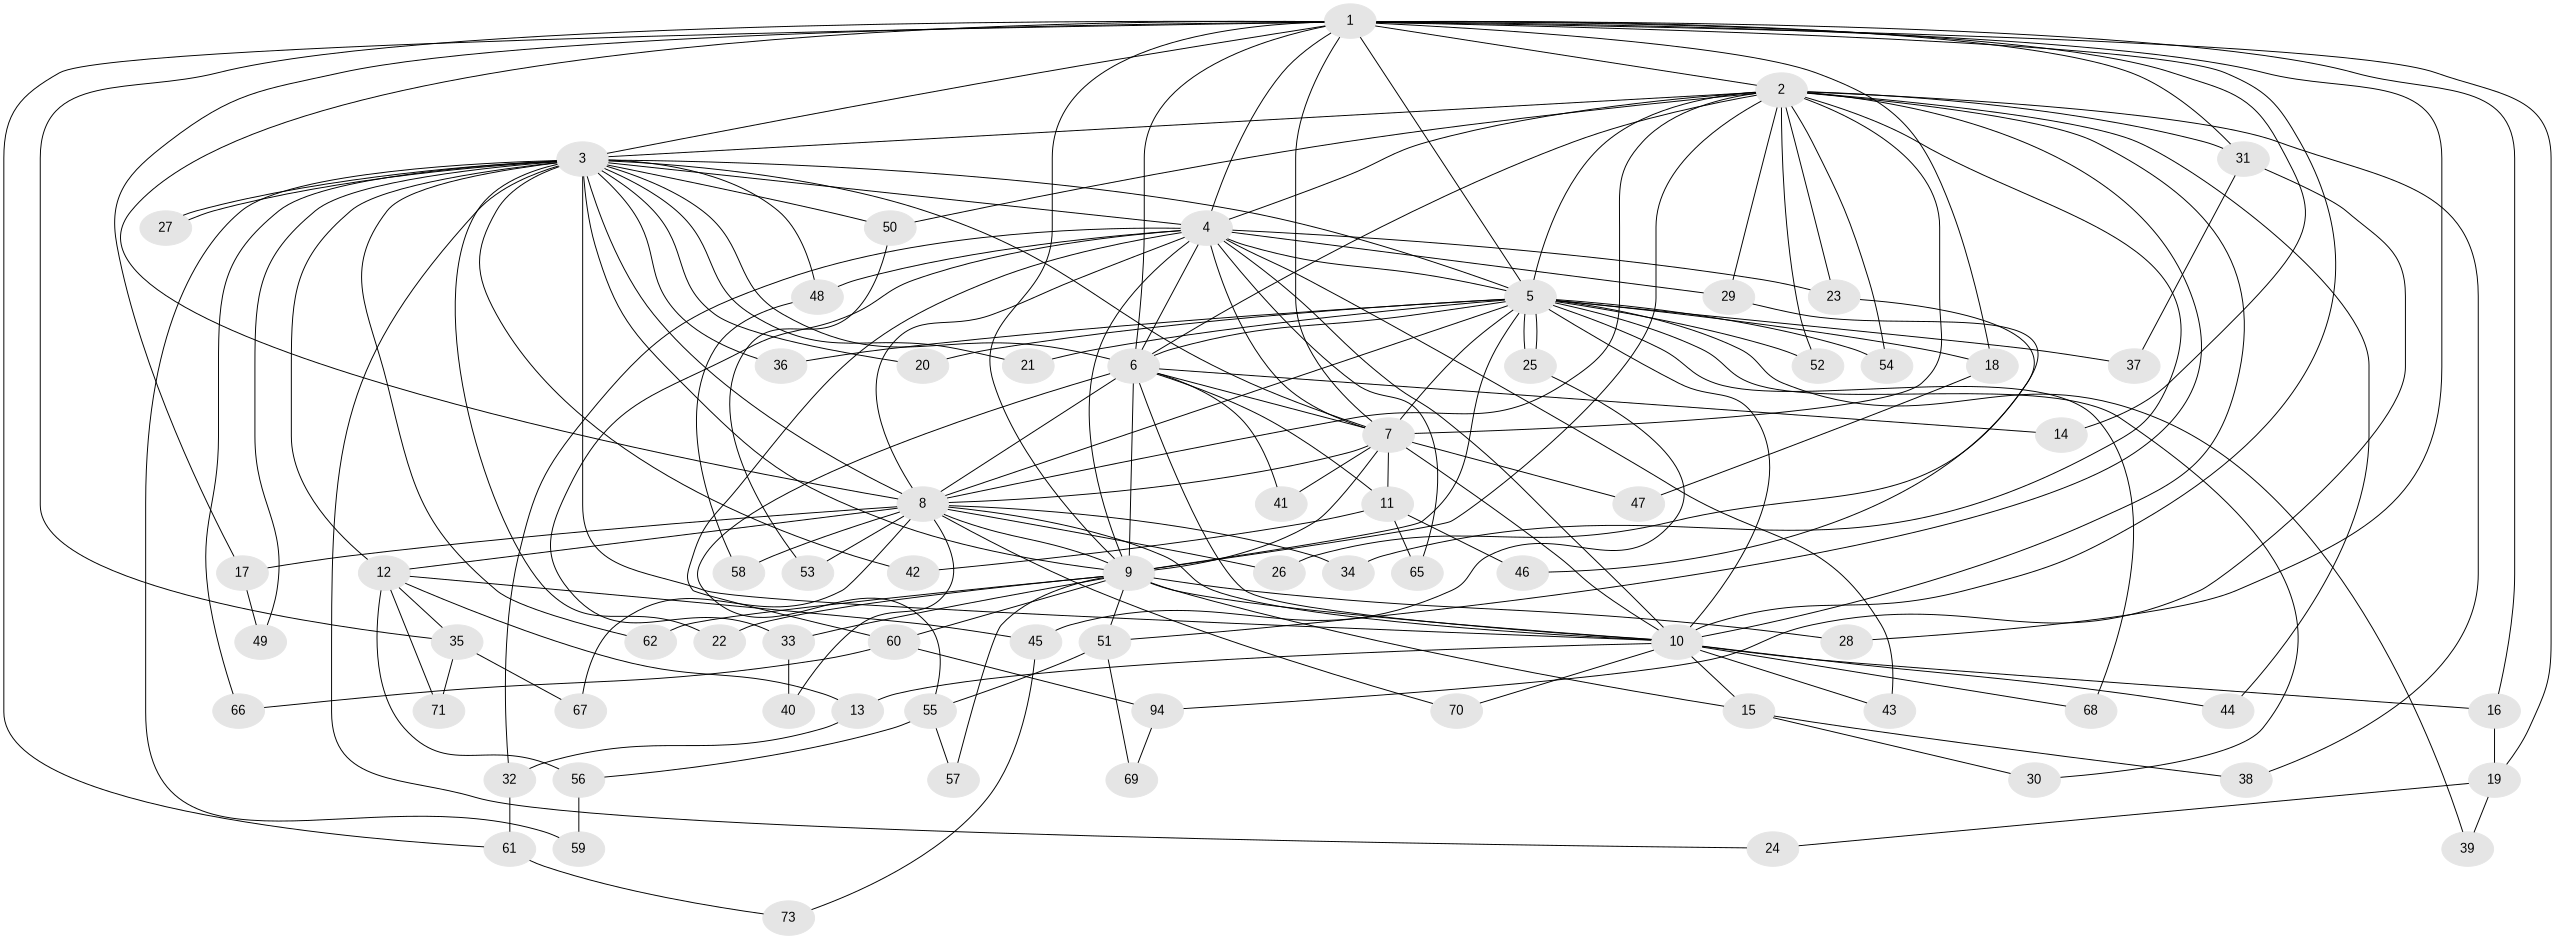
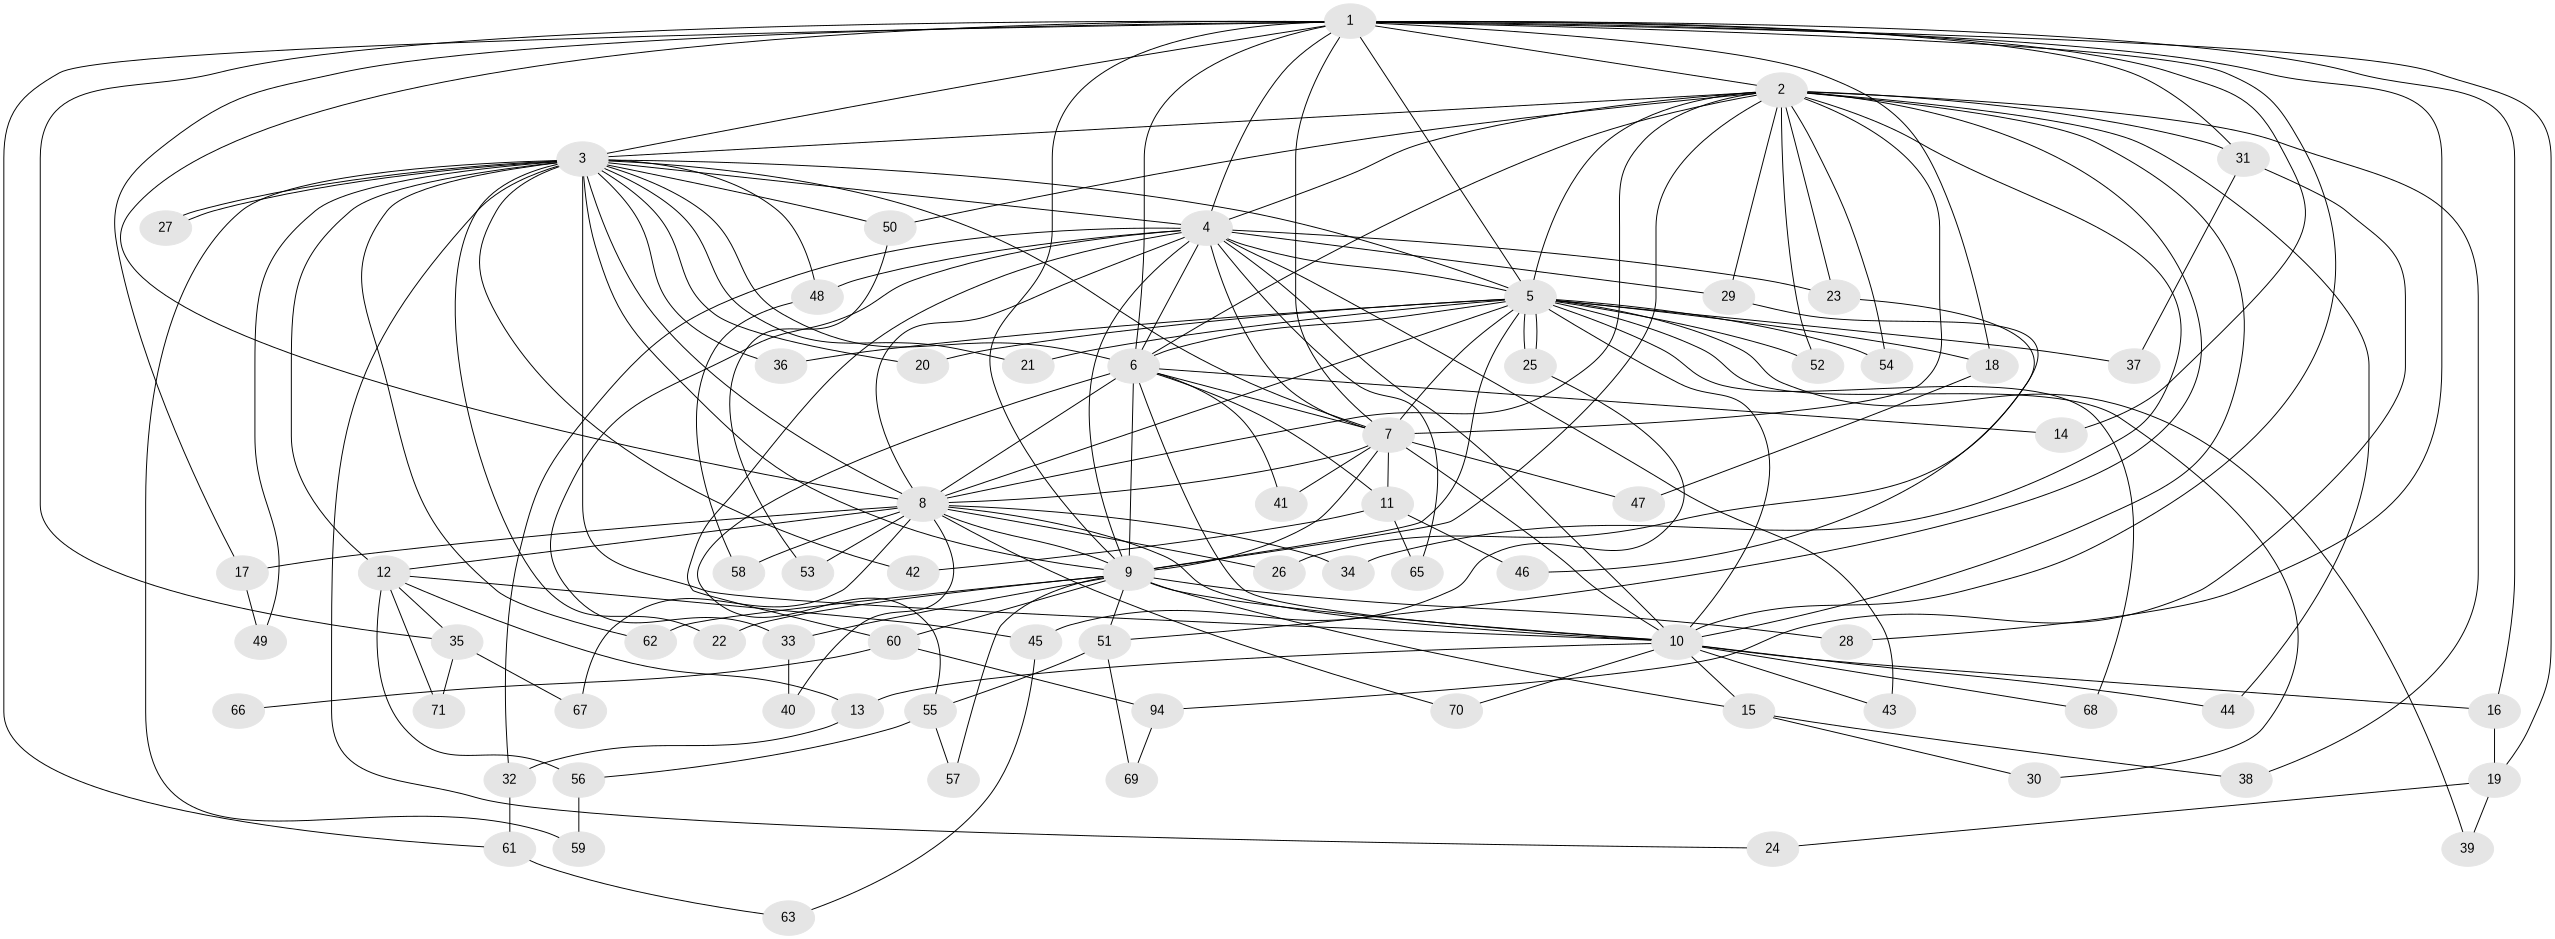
edge "3" -- "66": removed
node "73": label "73" -> "63"
